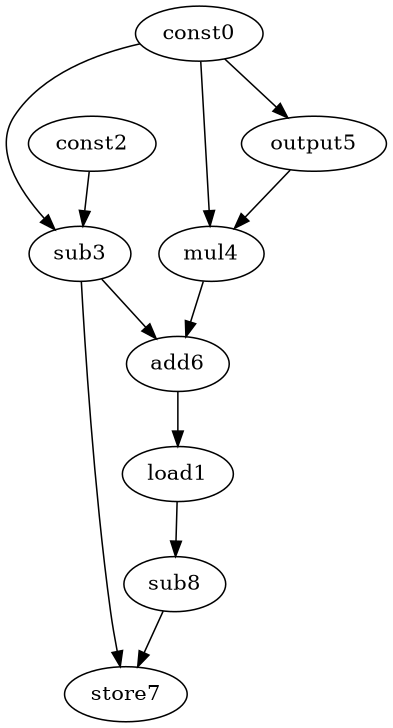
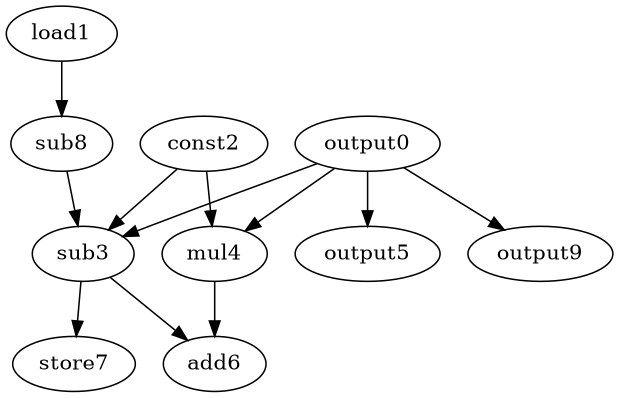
node "const0": label "const0" -> "output0"
edge "output5" -> "mul4": now "const2" -> "mul4"
node "output9": added
edge "add6" -> "load1": removed
edge "sub8" -> "store7": now "sub8" -> "sub3"
